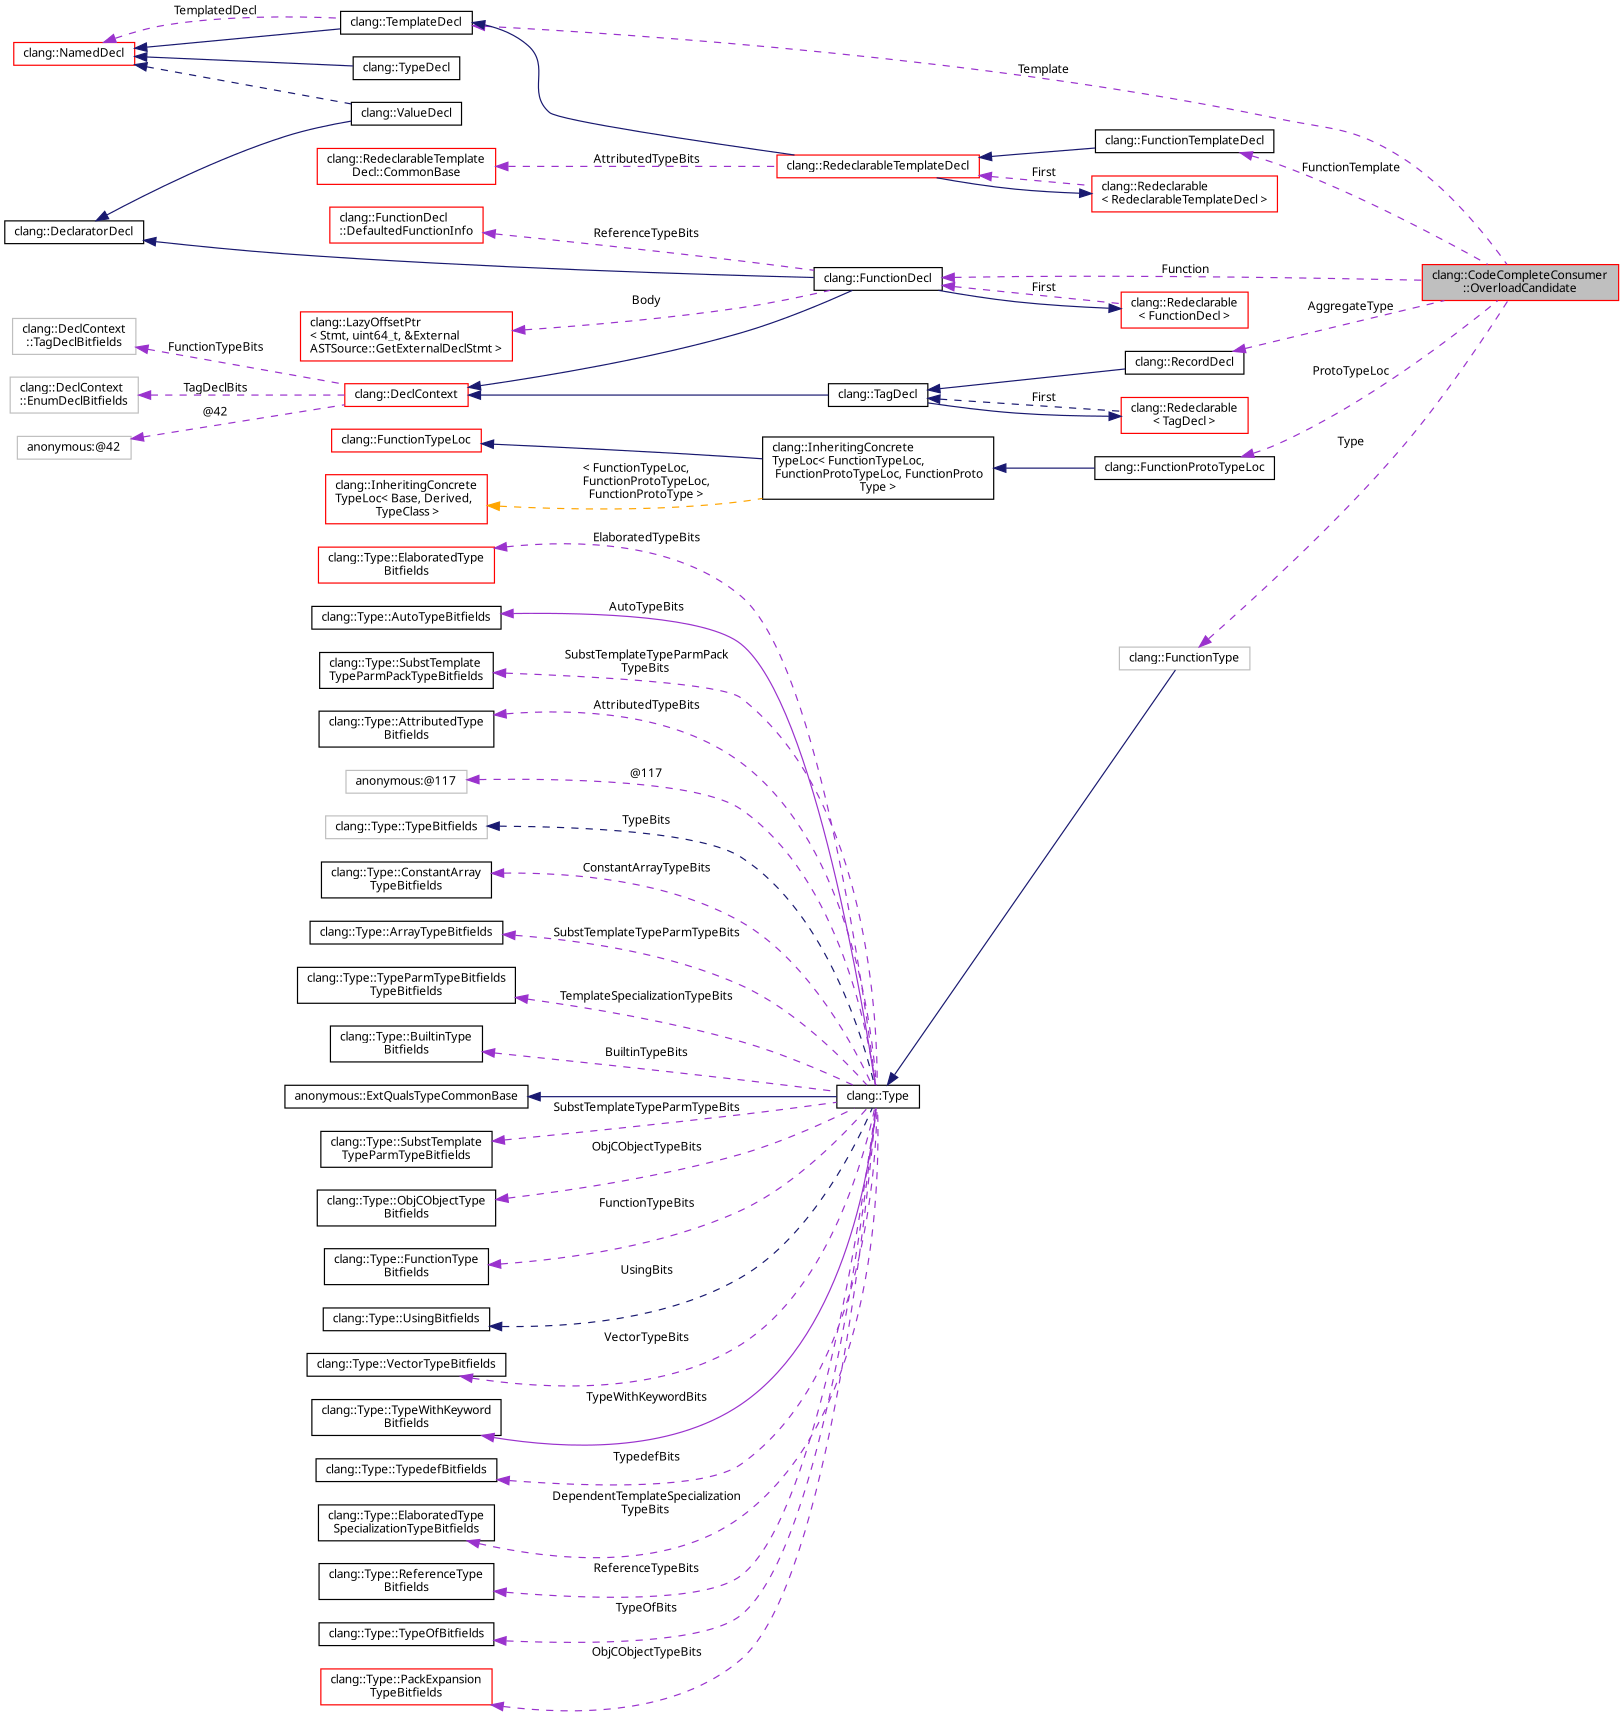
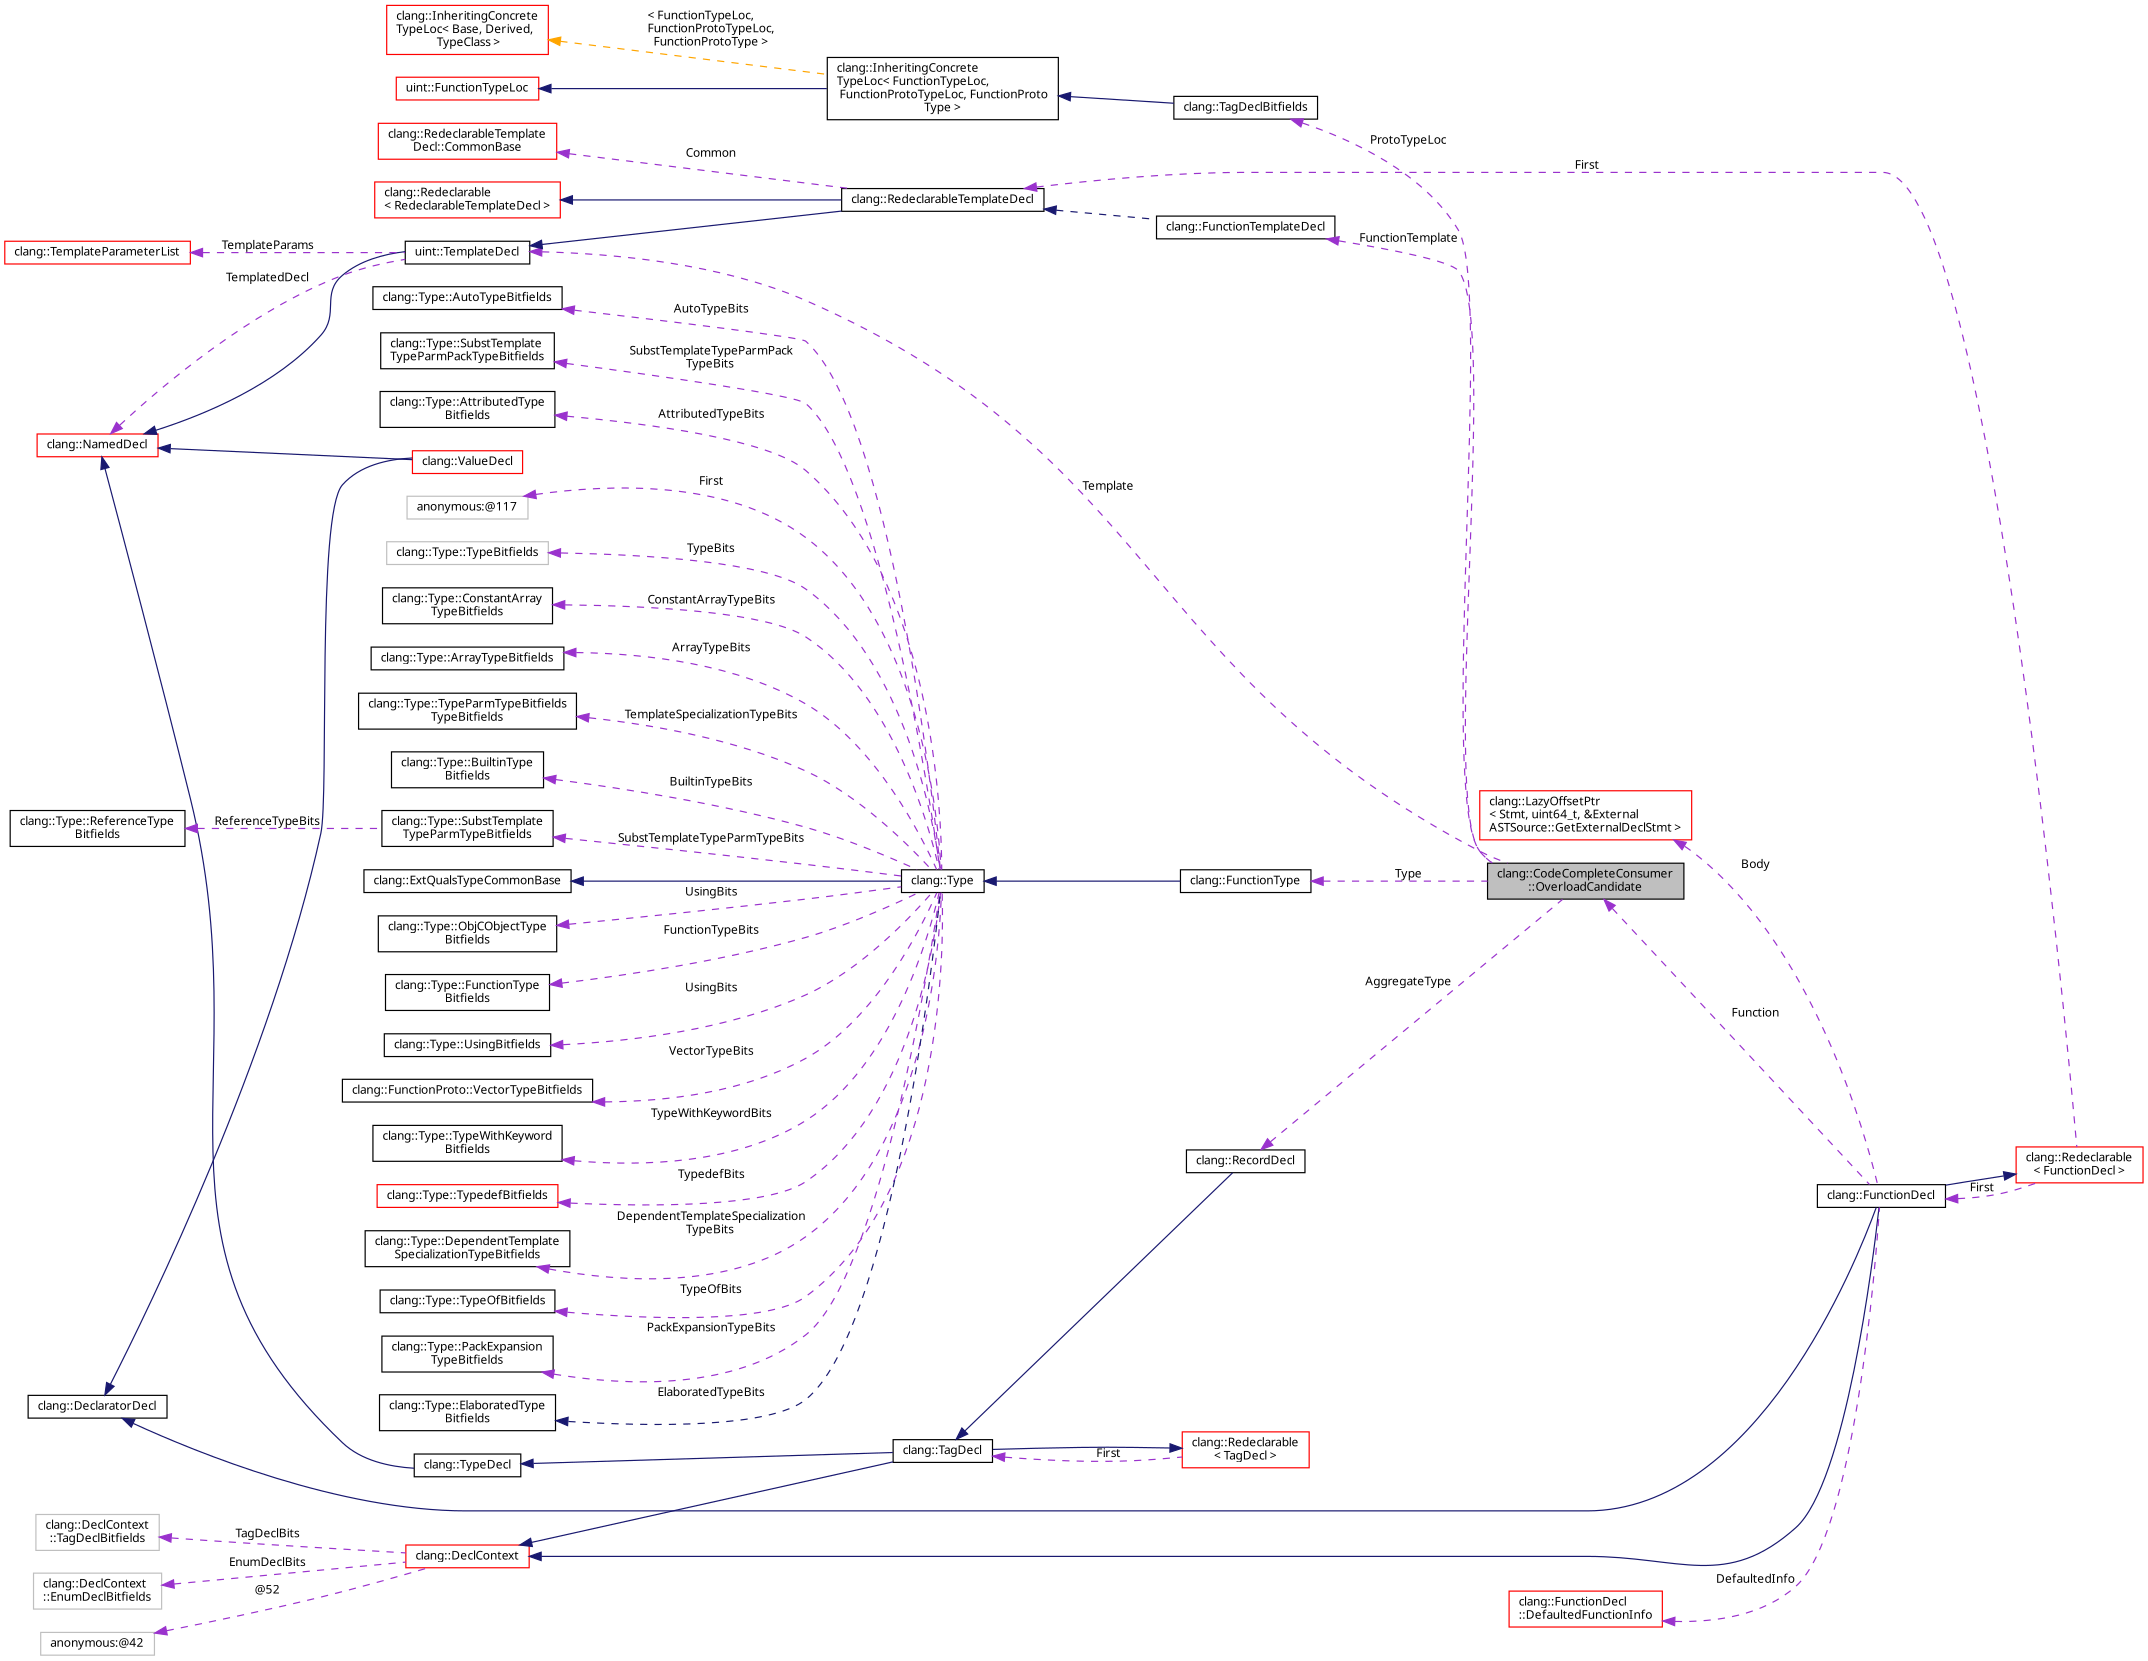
node "clang::TemplateDecl": label "clang::TemplateDecl" -> "uint::TemplateDecl"
edge "clang::ValueDecl" -> "clang::NamedDecl": style dashed -> solid
node "clang::ValueDecl": color black -> red
edge "clang::FunctionTemplateDecl" -> "clang::RedeclarableTemplateDecl": style solid -> dashed
edge "clang::RedeclarableTemplateDecl" -> "clang::RedeclarableTemplate Decl::CommonBase": label " AttributedTypeBits" -> " Common"
node "clang::RedeclarableTemplateDecl": color red -> black
edge "clang::Redeclarable < RedeclarableTemplateDecl >" -> "clang::RedeclarableTemplateDecl": now "clang::Redeclarable < FunctionDecl >" -> "clang::RedeclarableTemplateDecl"
edge "clang::FunctionDecl" -> "clang::FunctionDecl ::DefaultedFunctionInfo": label " ReferenceTypeBits" -> " DefaultedInfo"
node "clang::TemplateParameterList": added
edge "clang::CodeCompleteConsumer ::OverloadCandidate" -> "clang::FunctionDecl": reversed
node "clang::CodeCompleteConsumer ::OverloadCandidate": color red -> black
edge "clang::DeclContext" -> "clang::DeclContext ::TagDeclBitfields": label " FunctionTypeBits" -> " TagDeclBits"
edge "clang::DeclContext" -> "clang::DeclContext ::EnumDeclBitfields": label " TagDeclBits" -> " EnumDeclBits"
edge "clang::Redeclarable < TagDecl >" -> "clang::TagDecl": color midnightblue -> darkorchid3
edge "clang::DeclContext" -> "anonymous:@42": label " @42" -> " @52"
node "clang::FunctionTypeLoc": label "clang::FunctionTypeLoc" -> "uint::FunctionTypeLoc"
node "clang::FunctionProtoTypeLoc": label "clang::FunctionProtoTypeLoc" -> "clang::TagDeclBitfields"
node "clang::Type::ElaboratedType Bitfields": color red -> black
node "clang::FunctionType": color grey75 -> black
edge "clang::Type" -> "clang::Type::ElaboratedType Bitfields": color darkorchid3 -> midnightblue
edge "clang::Type" -> "clang::Type::AutoTypeBitfields": style solid -> dashed
edge "clang::Type" -> "anonymous:@117": label " @117" -> " First"
edge "clang::Type" -> "clang::Type::TypeBitfields": color midnightblue -> darkorchid3
edge "clang::Type" -> "clang::Type::ArrayTypeBitfields": label " SubstTemplateTypeParmTypeBits" -> " ArrayTypeBits"
node "anonymous::ExtQualsTypeCommonBase": label "anonymous::ExtQualsTypeCommonBase" -> "clang::ExtQualsTypeCommonBase"
edge "clang::Type" -> "clang::Type::ObjCObjectType Bitfields": label " ObjCObjectTypeBits" -> " UsingBits"
edge "clang::Type" -> "clang::Type::UsingBitfields": color midnightblue -> darkorchid3
node "clang::Type::VectorTypeBitfields": label "clang::Type::VectorTypeBitfields" -> "clang::FunctionProto::VectorTypeBitfields"
edge "clang::Type" -> "clang::Type::TypeWithKeyword Bitfields": style solid -> dashed
edge "clang::TagDecl" -> "clang::TypeDecl": added
edge "clang::Type" -> "clang::Type::ReferenceType Bitfields": now "clang::Type::SubstTemplate TypeParmTypeBitfields" -> "clang::Type::ReferenceType Bitfields"
node "clang::Type::TypedefBitfields": color black -> red
node "clang::Type::ElaboratedType SpecializationTypeBitfields": label "clang::Type::ElaboratedType SpecializationTypeBitfields" -> "clang::Type::DependentTemplate SpecializationTypeBitfields"
edge "clang::Type" -> "clang::Type::PackExpansion TypeBitfields": label " ObjCObjectTypeBits" -> " PackExpansionTypeBits"
node "clang::Type::PackExpansion TypeBitfields": color red -> black
